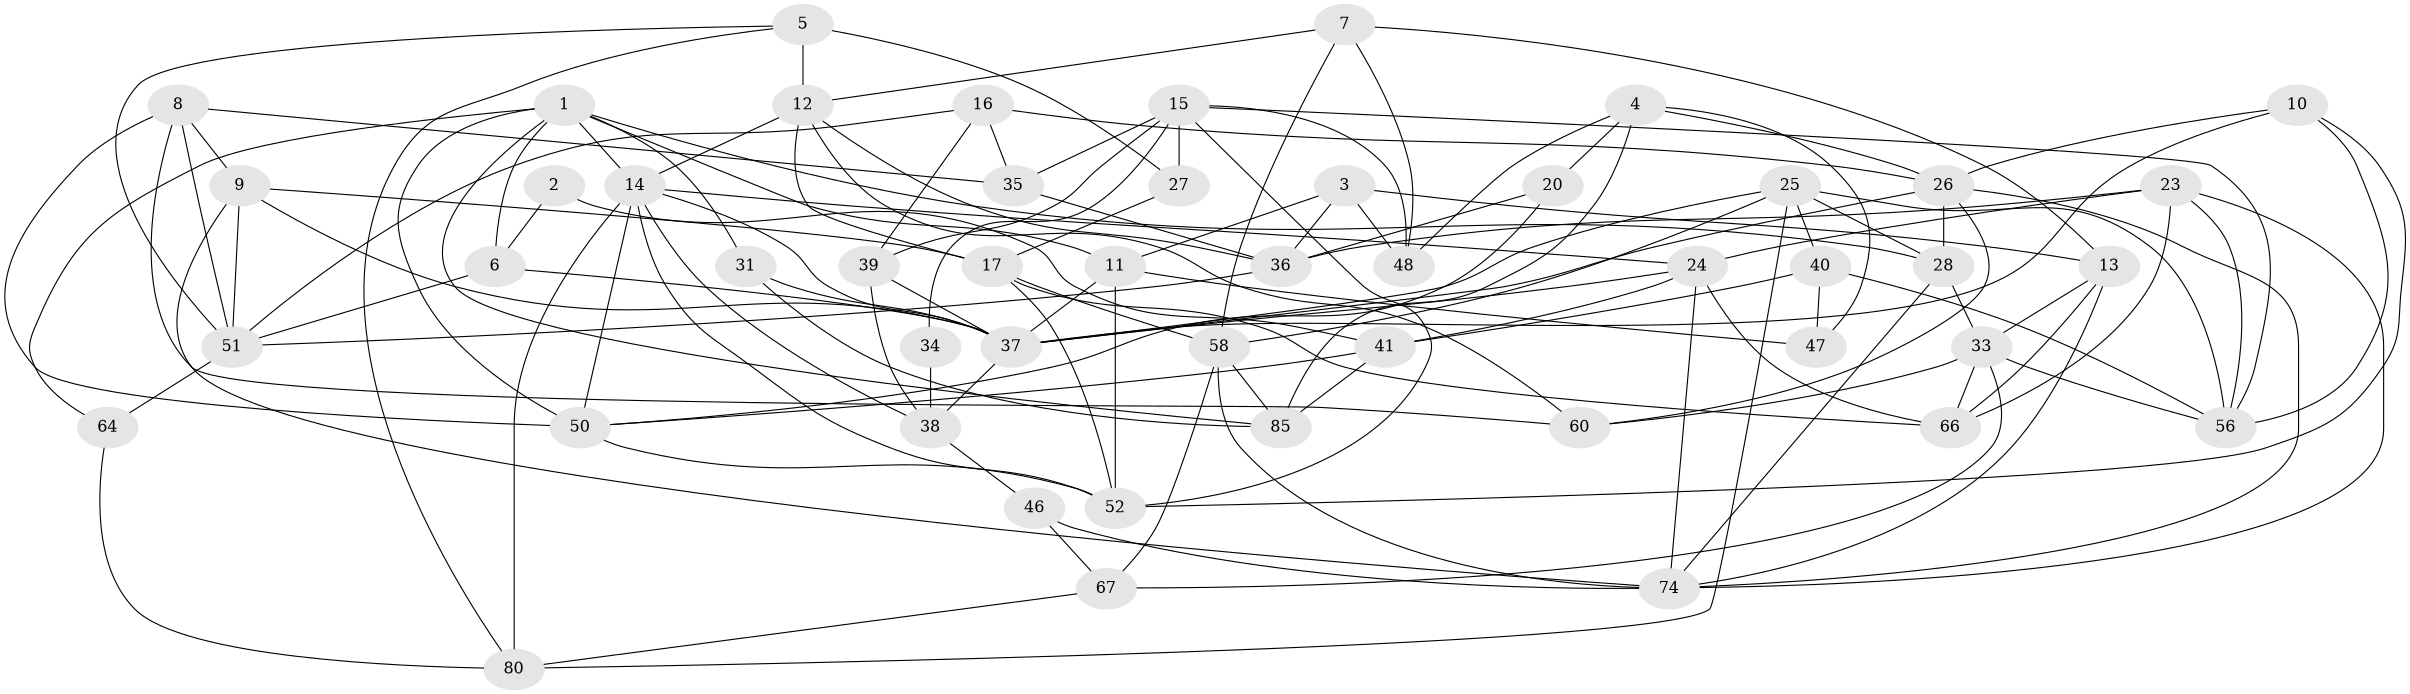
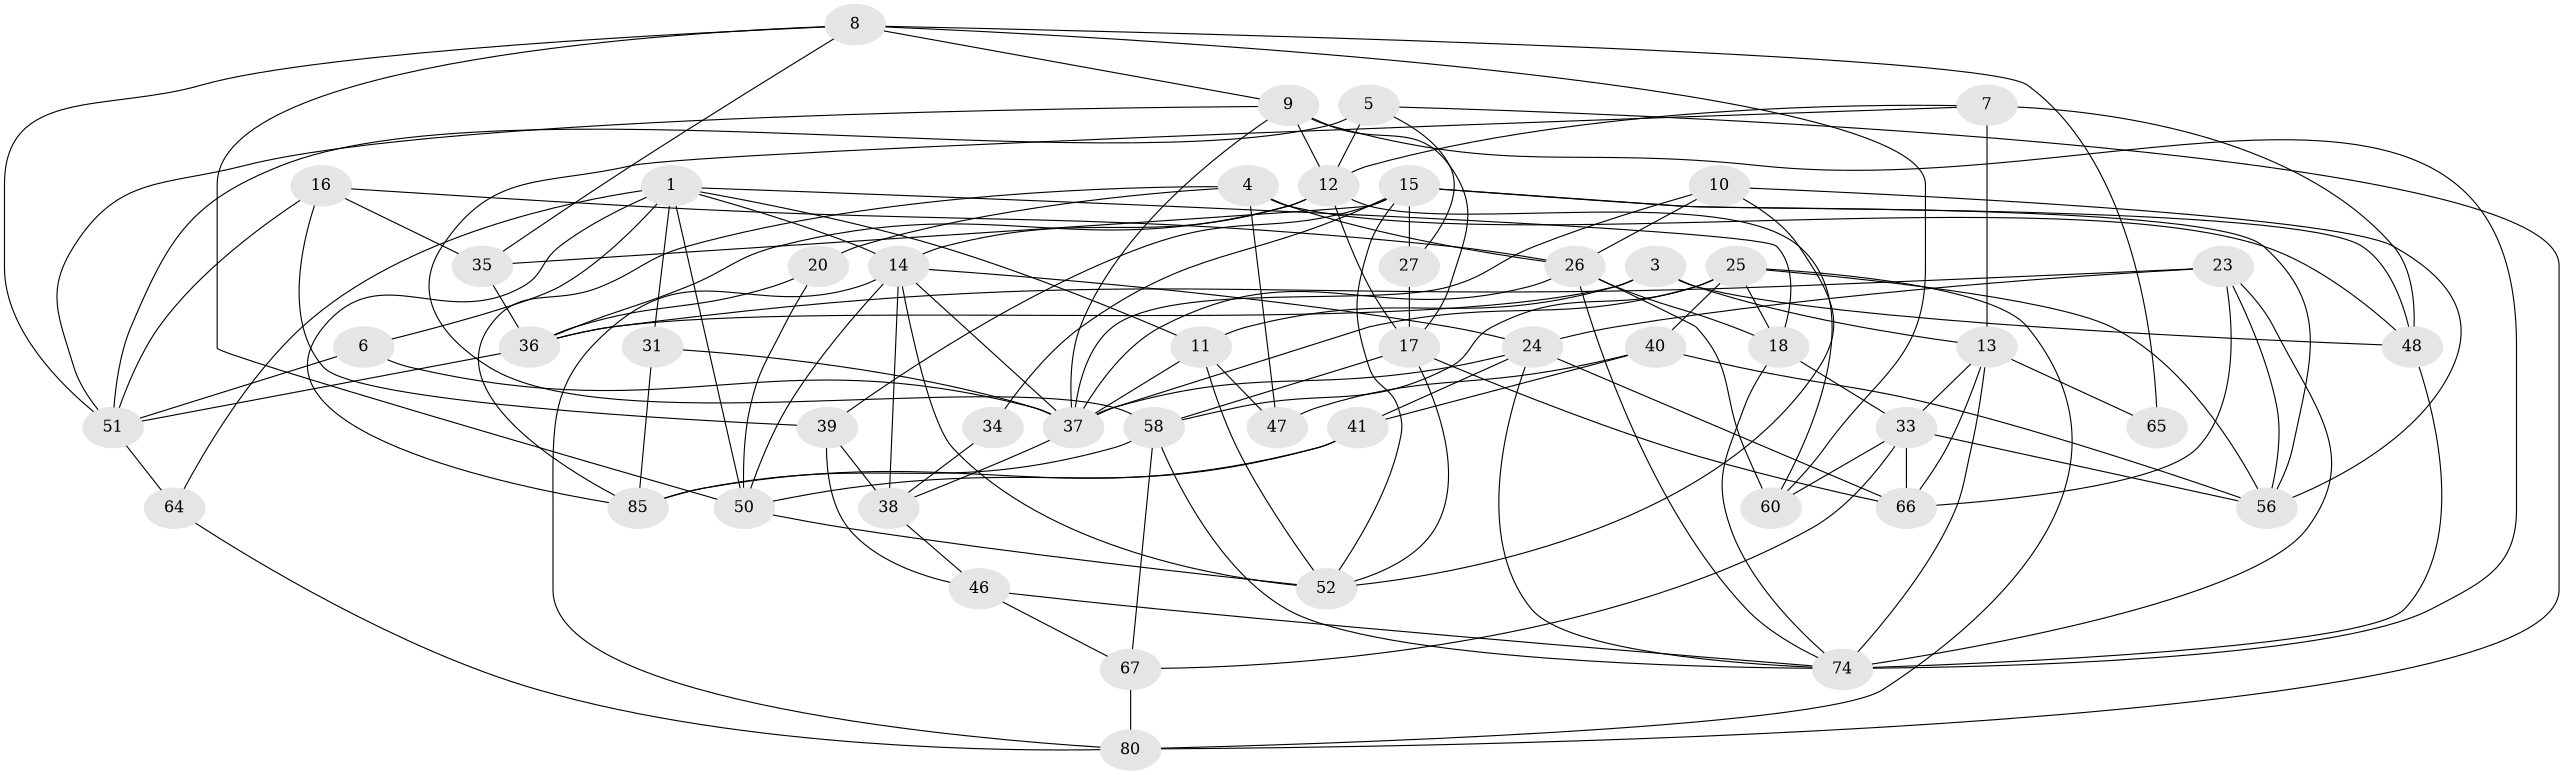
edge "9" -- "12": added
node "2": removed
node "28": label "28" -> "18"
edge "39" -- "37": now "39" -- "46"
node "65": added
edge "48" -- "74": added
